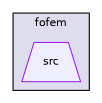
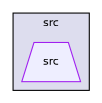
cluster "fofem": label "fofem" -> "src"
